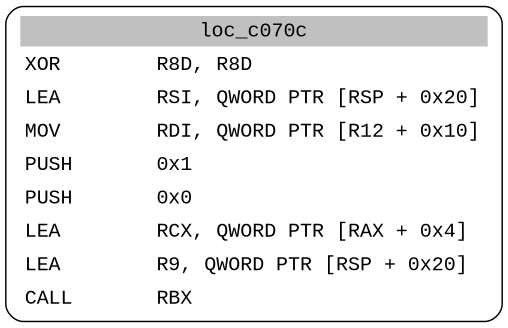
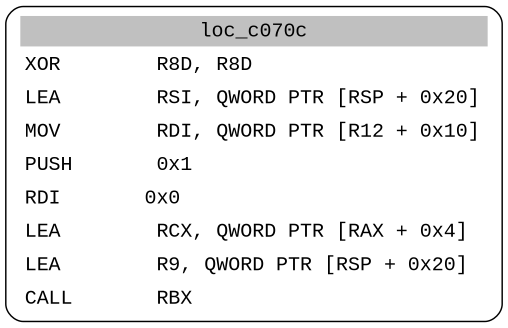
node "loc_c070c": text "PUSH       0x0" -> "RDI       0x0"
